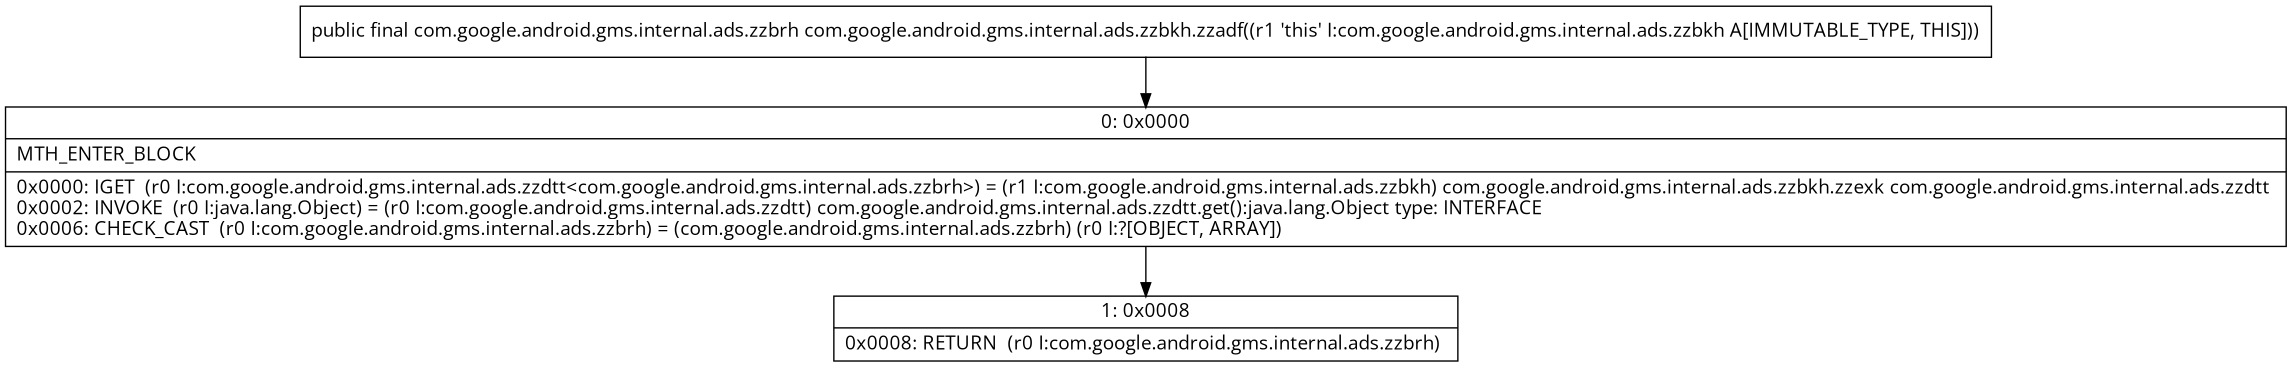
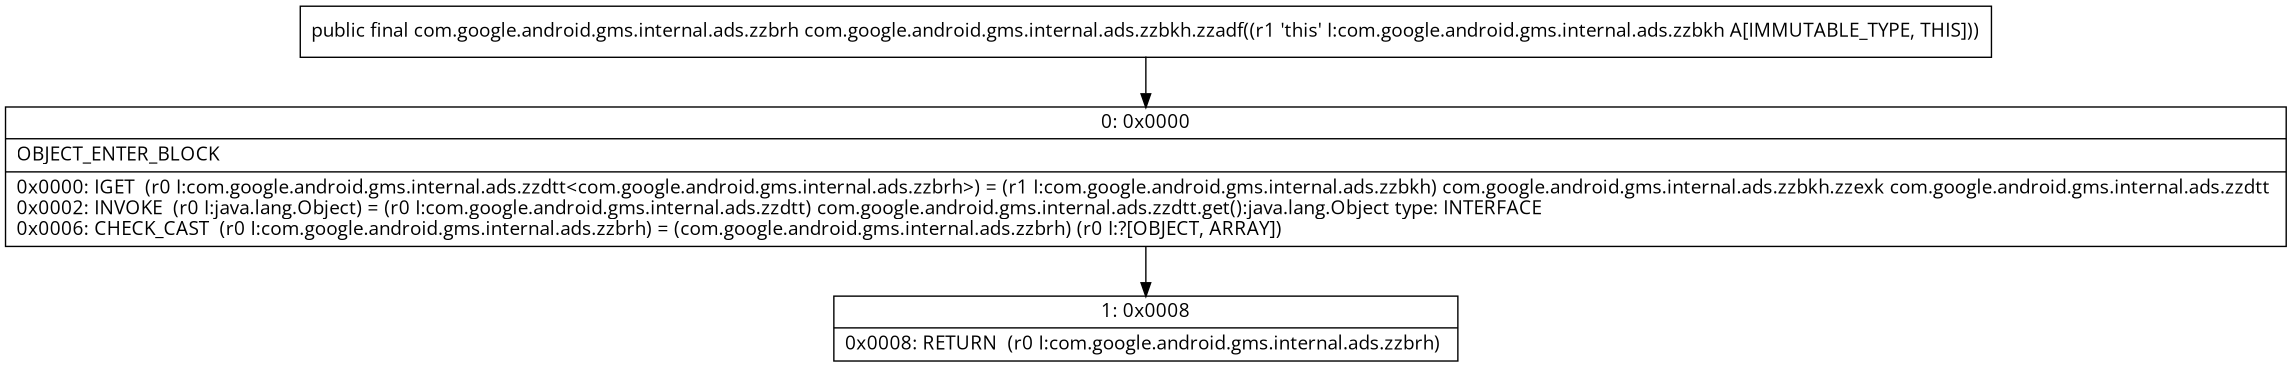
node "0: 0x0000": text "MTH_ENTER_BLOCK" -> "OBJECT_ENTER_BLOCK"
